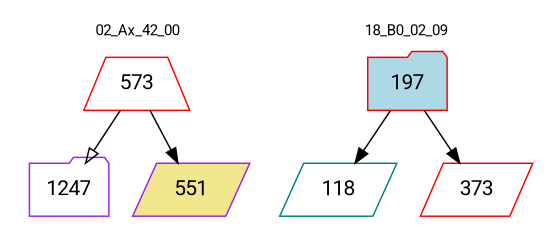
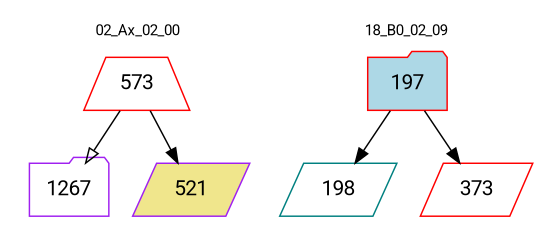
cluster "02_Ax_42_00": label "02_Ax_42_00" -> "02_Ax_02_00"
node "1247": label "1247" -> "1267"
node "551": label "551" -> "521"
node "118": label "118" -> "198"
